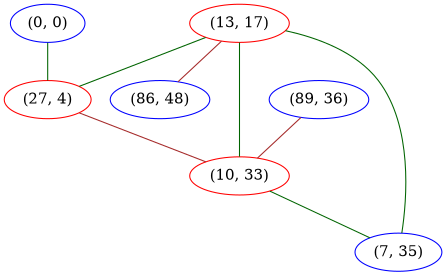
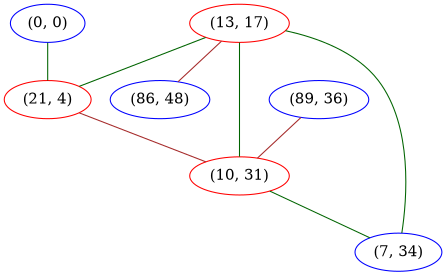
node "(27, 4)": label "(27, 4)" -> "(21, 4)"
node "(10, 33)": label "(10, 33)" -> "(10, 31)"
node "(7, 35)": label "(7, 35)" -> "(7, 34)"
